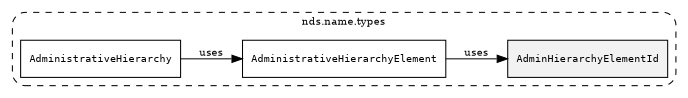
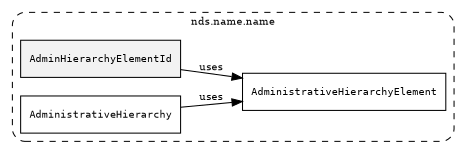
cluster "nds.name.types": label "nds.name.types" -> "nds.name.name"
edge "AdministrativeHierarchyElement" -> "AdminHierarchyElementId": reversed
